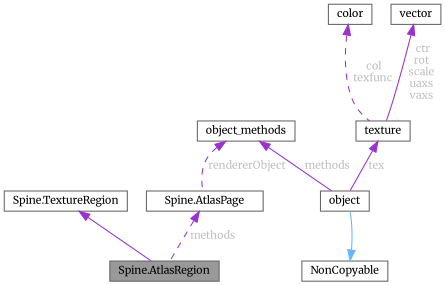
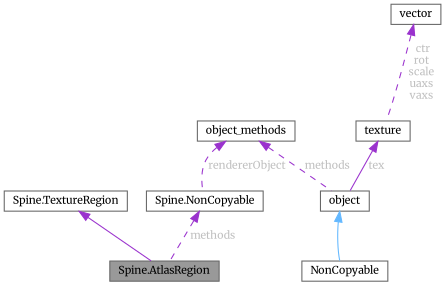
node "color": removed
edge "texture" -> "vector": style solid -> dashed
edge "object" -> "object_methods": style solid -> dashed
node "Spine.AtlasPage": label "Spine.AtlasPage" -> "Spine.NonCopyable"
edge "object" -> "NonCopyable": reversed
